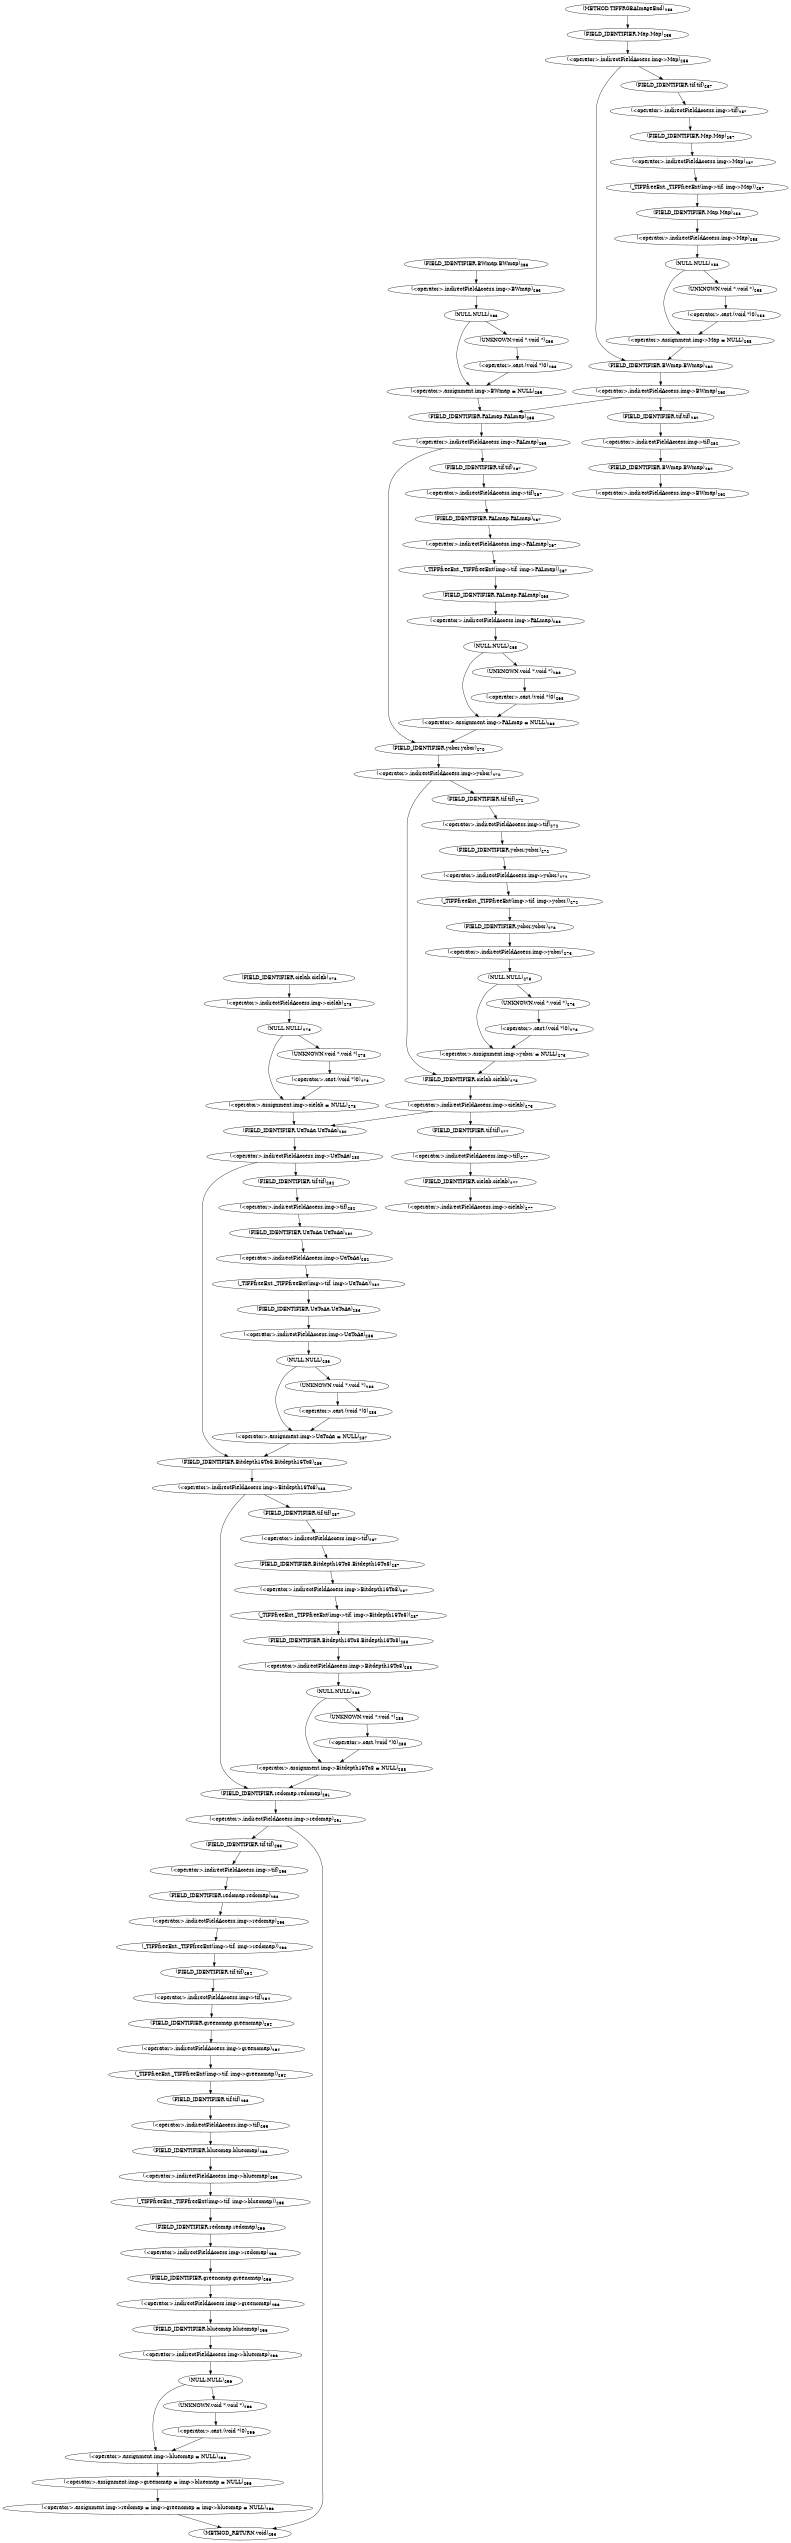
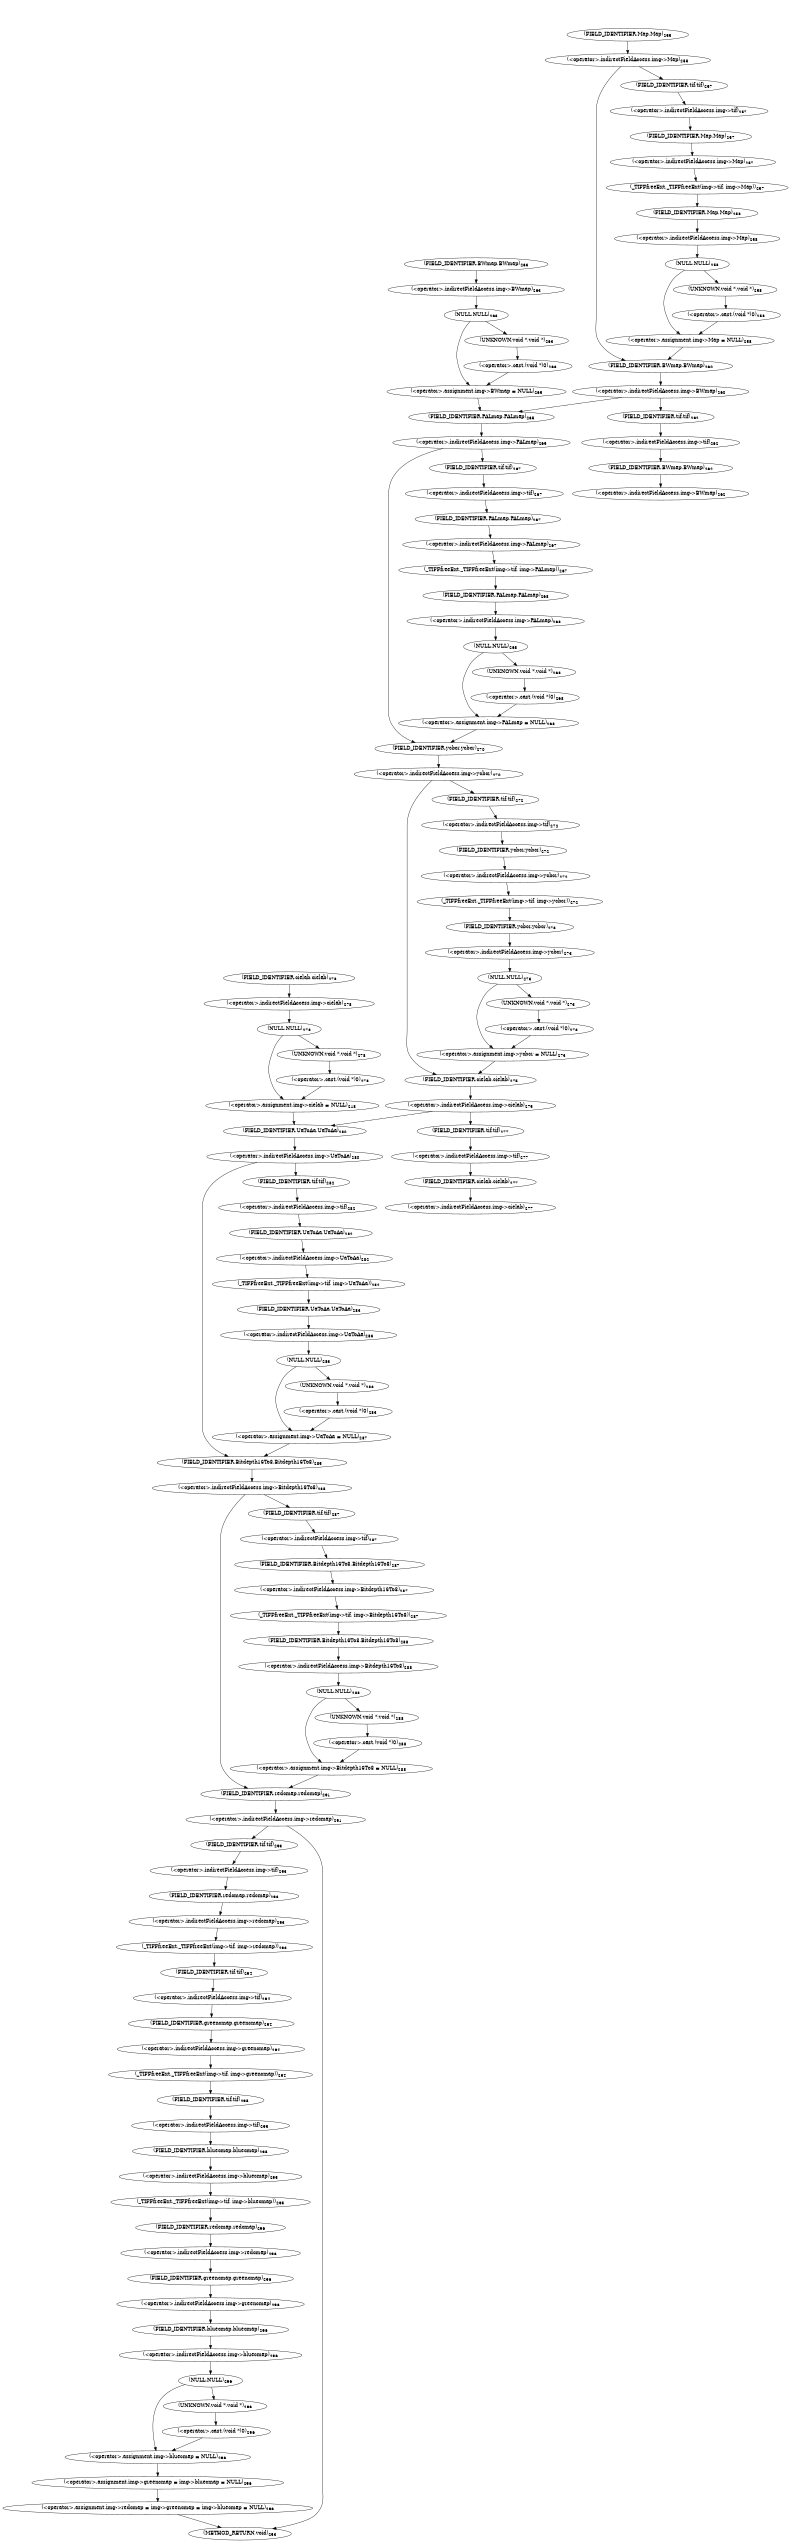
node "(METHOD,TIFFRGBAImageEnd)": removed
node "(<operator>.assignment,img->cielab = NULL)": text "278" -> "218"
